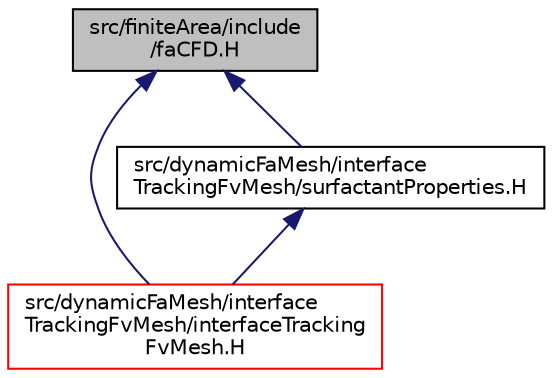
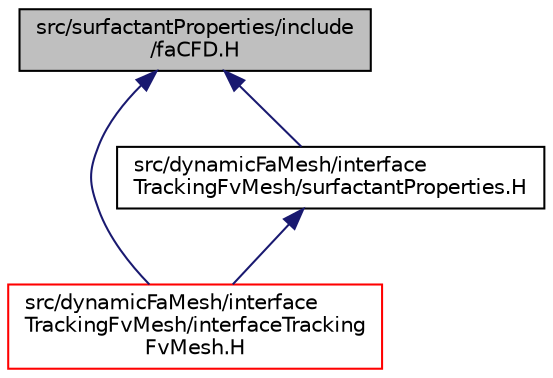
node "src/finiteArea/include /faCFD.H": label "src/finiteArea/include /faCFD.H" -> "src/surfactantProperties/include /faCFD.H"
